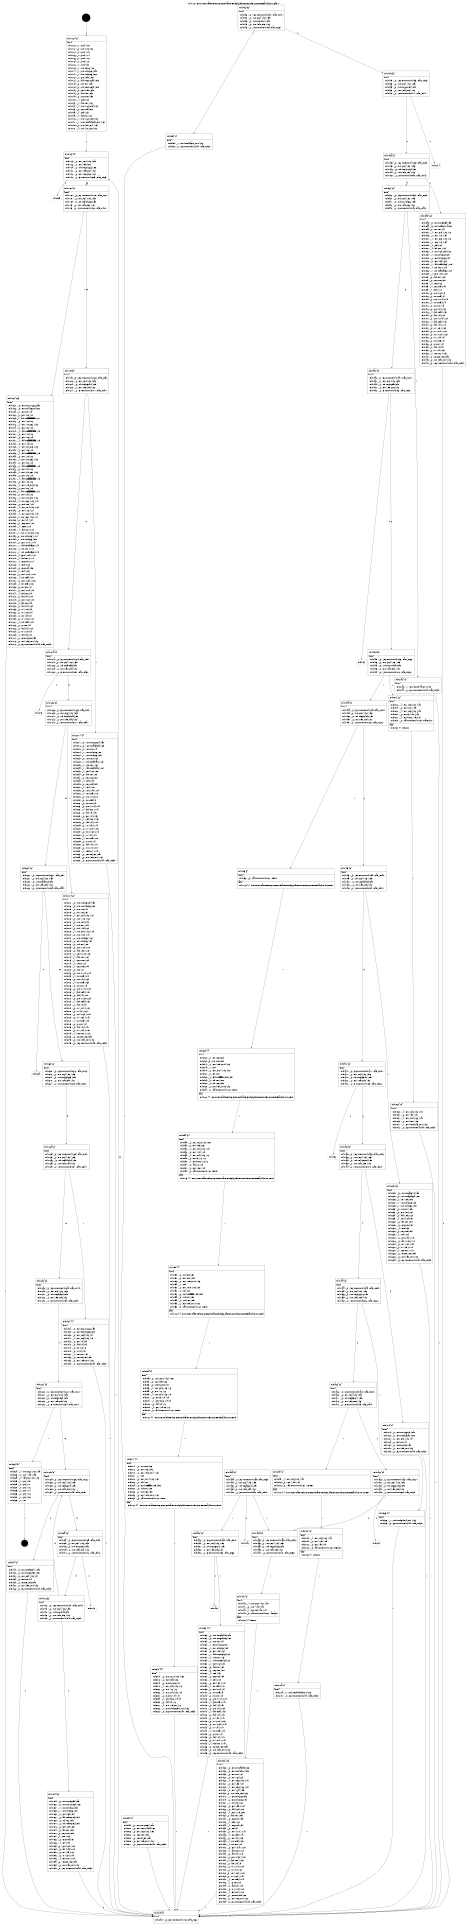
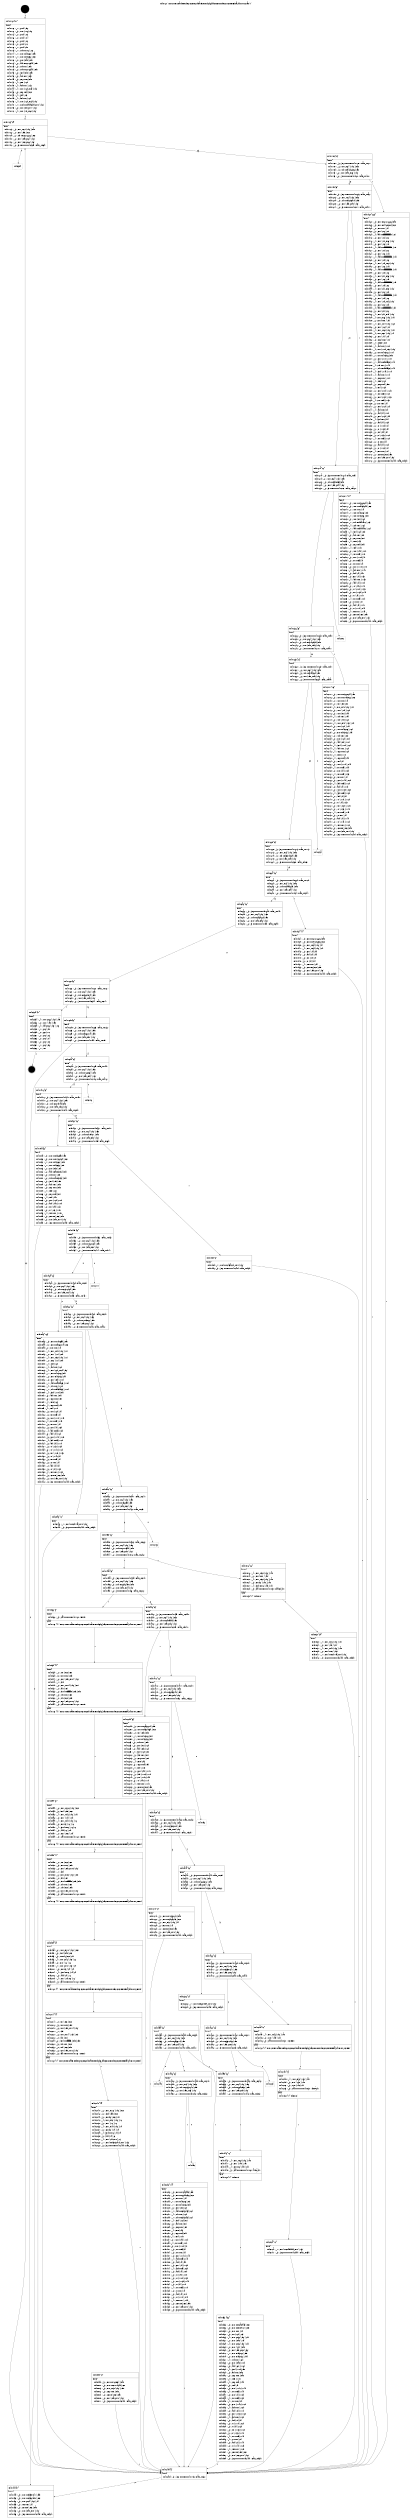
edge "0x401916 [28]" -> "0x4018de [28]": now "0x401916 [28]" -> "0x401932 [28]"
edge "0x401f4d [27]" -> "0x4024bd [5]": reversed
